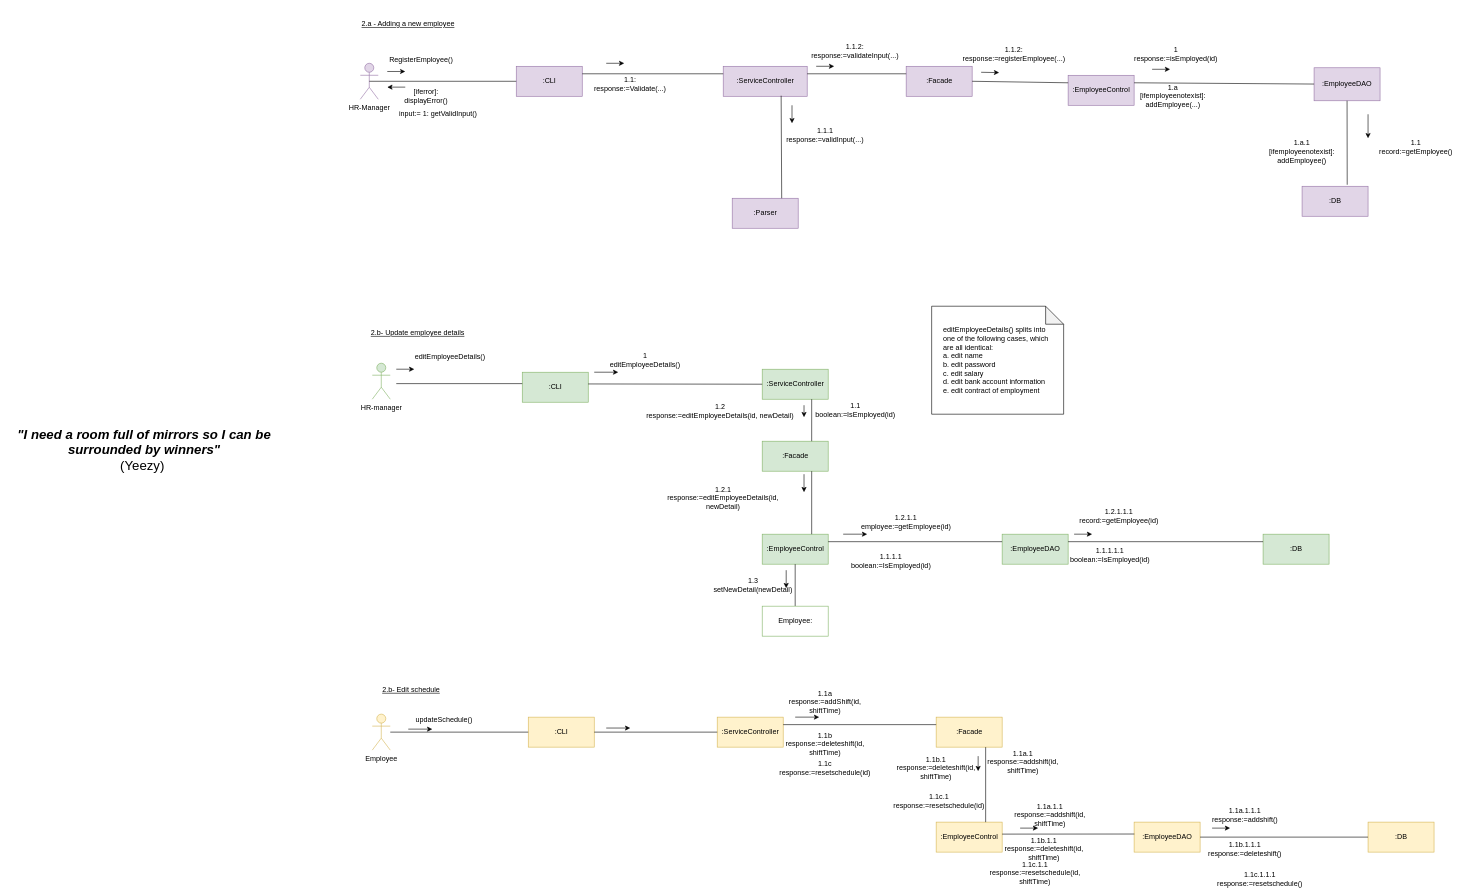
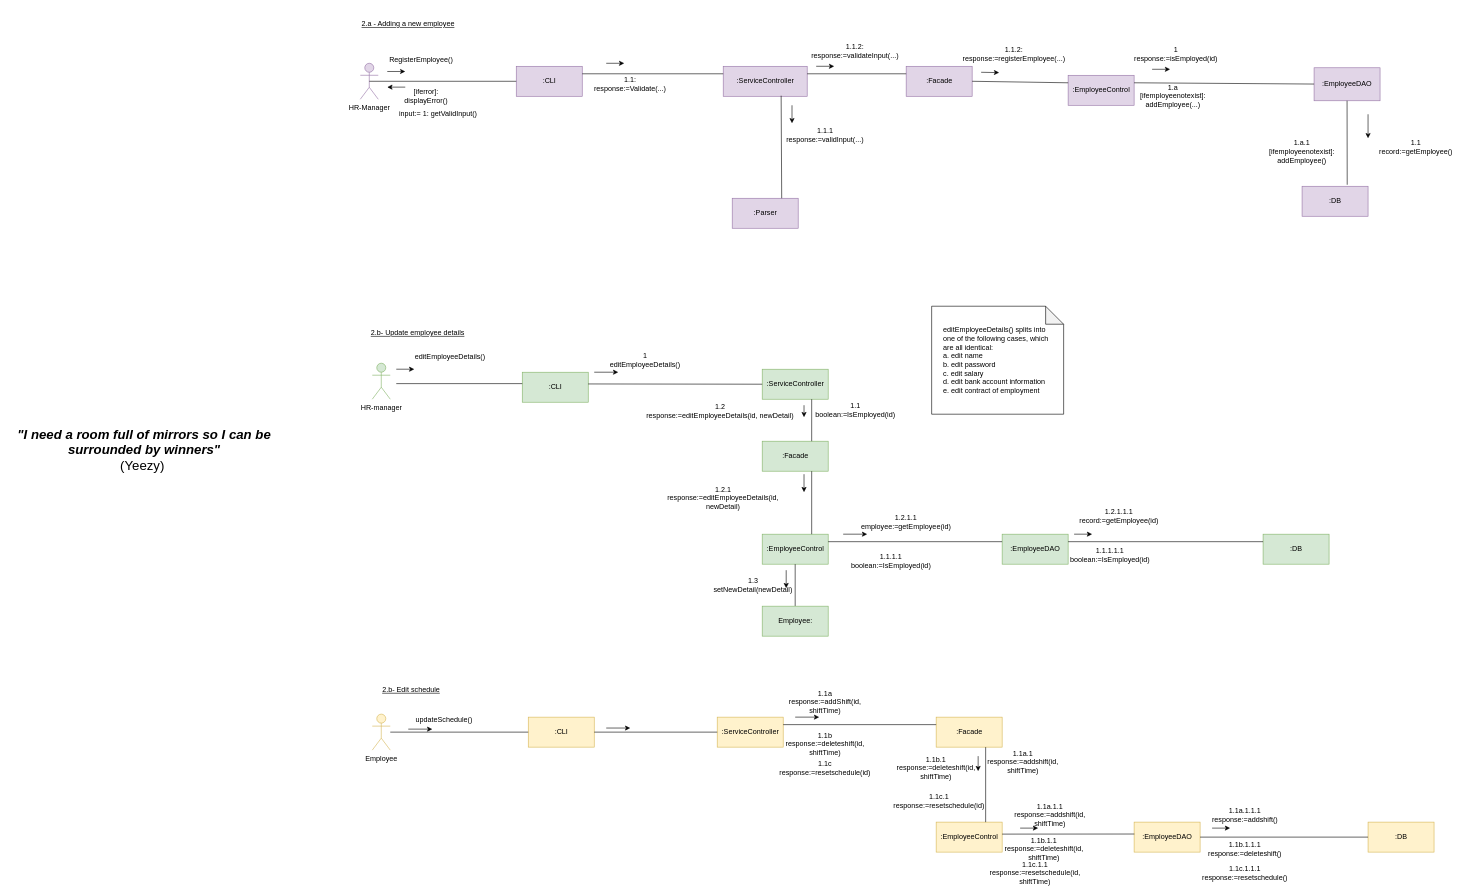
node "Employee:": fillcolor #ffffff -> #d5e8d4
node "1.1c.1.1.1 response:=resetschedule()": moved (1260, 879) -> (1245, 873)
